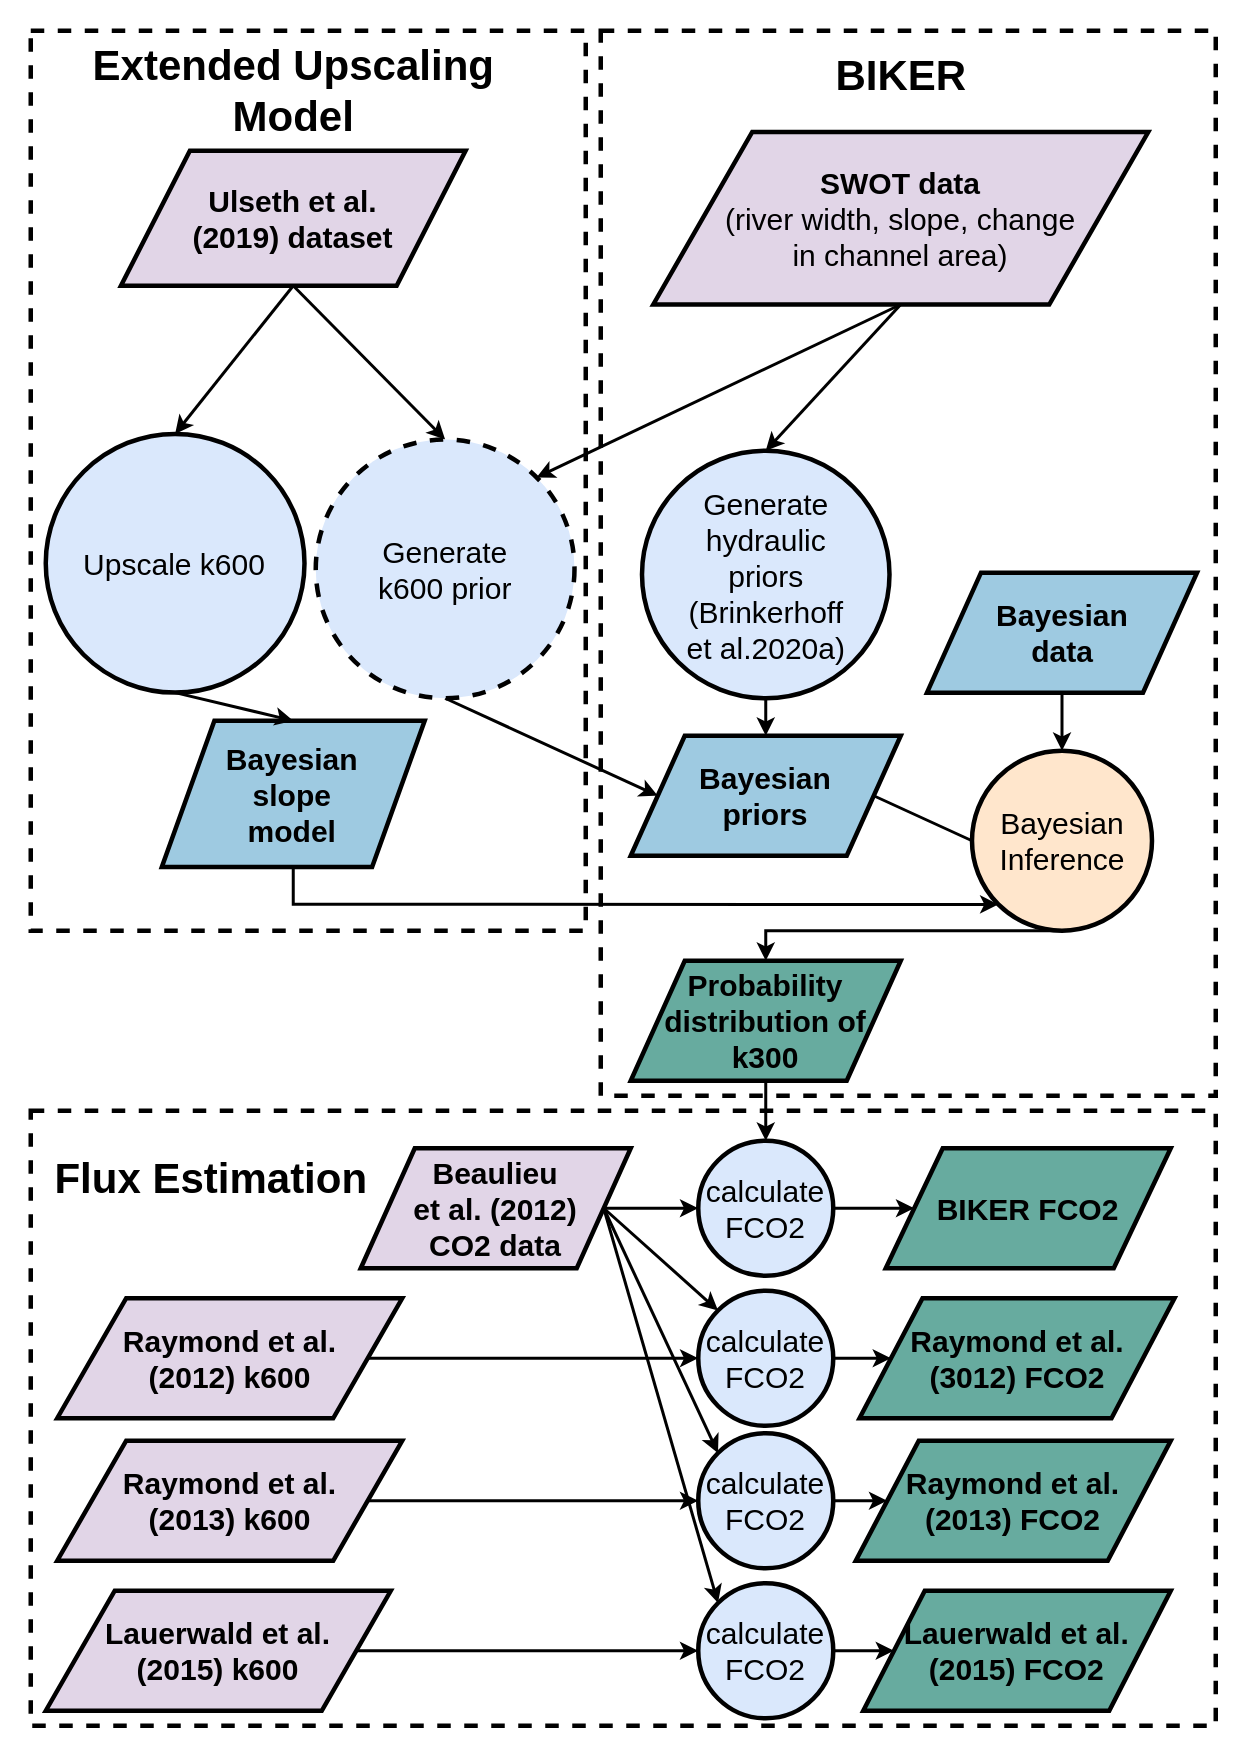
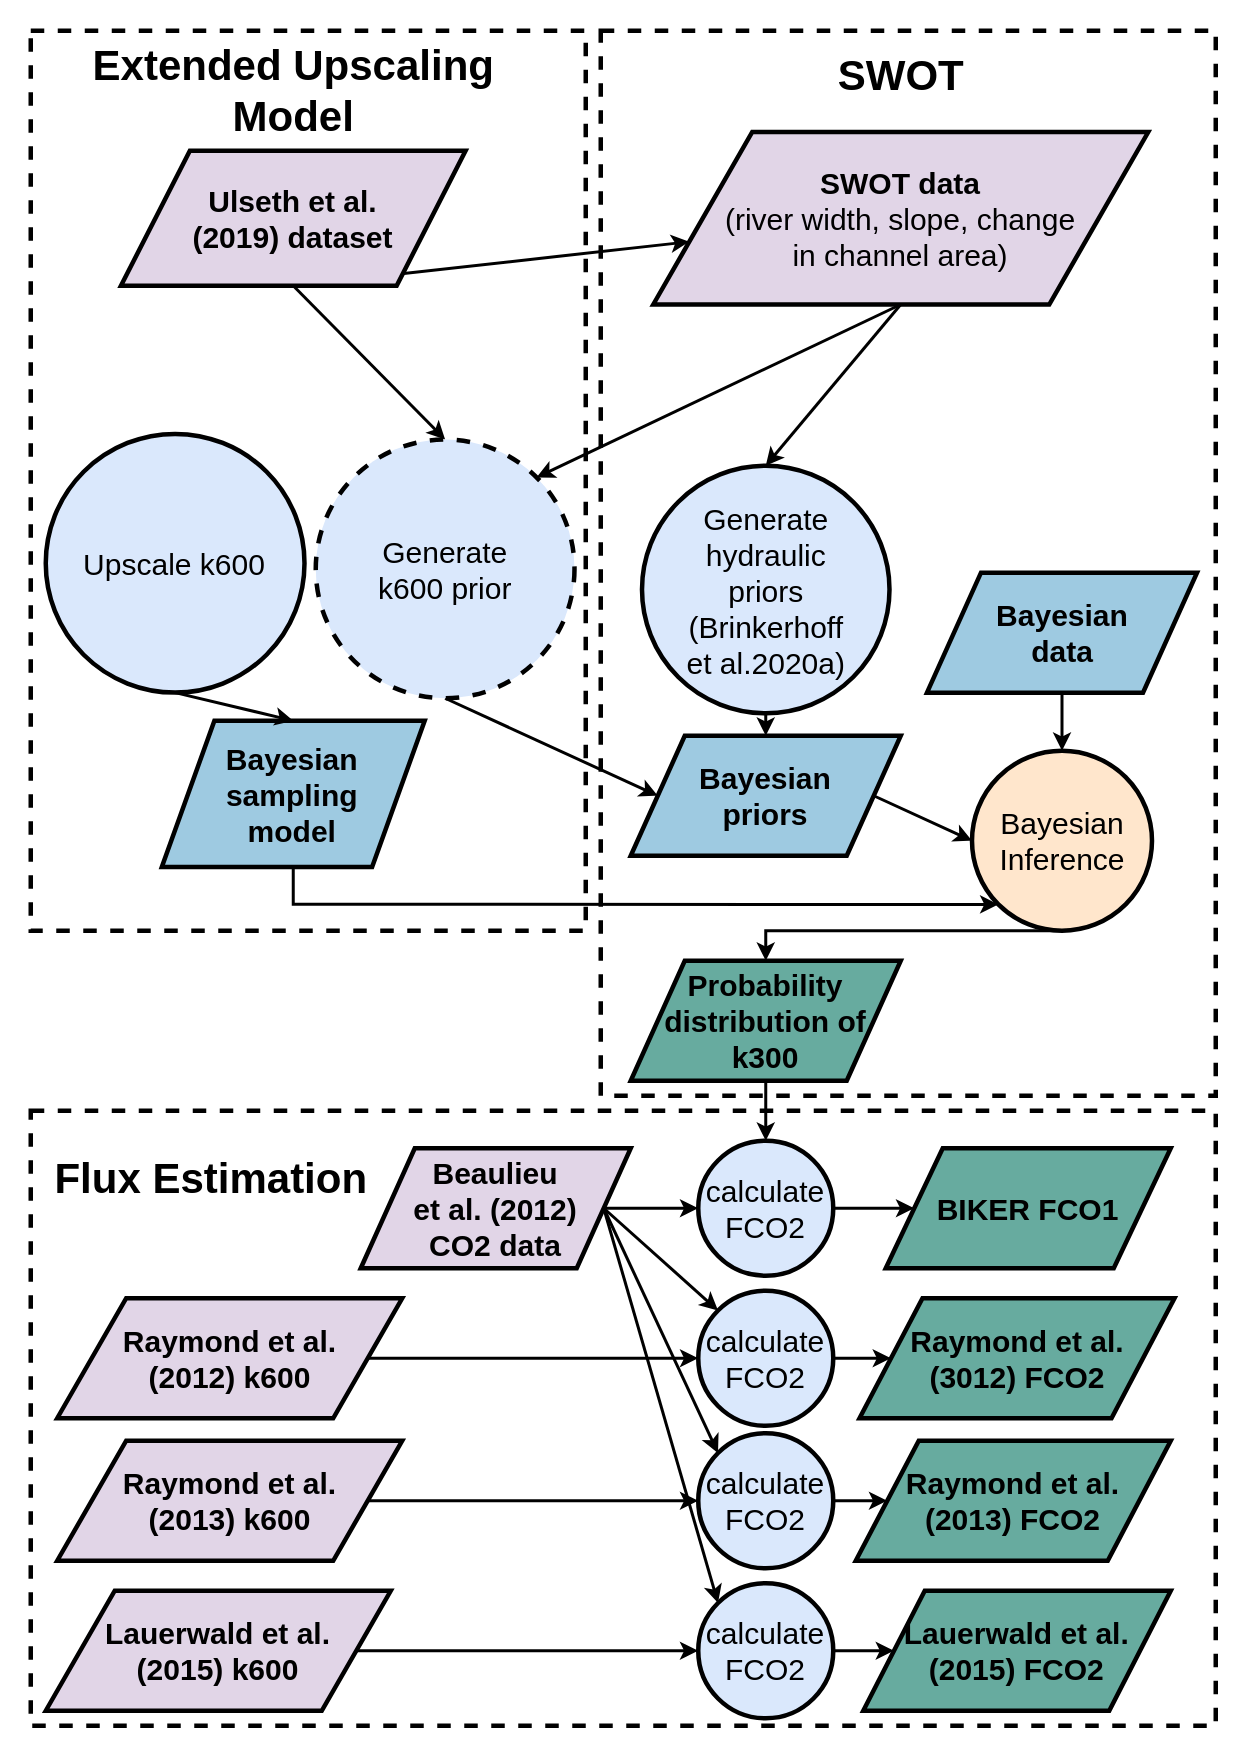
node "BIKER": label "BIKER" -> "SWOT"
edge "Ulseth et al. (2019) dataset" -> "Upscale k600": now "Ulseth et al. (2019) dataset" -> "SWOT data (river width, slope, change in channel area)"
node "Generate hydraulic priors (Brinkerhoff et al.2020a)": moved (766, 575) -> (766, 590)
node "Bayesian slope model": label "Bayesian slope model" -> "Bayesian sampling model"
edge "Bayesian priors" -- "Bayesian Inference": arrowhead none -> classic
node "BIKER FCO2": label "BIKER FCO2" -> "BIKER FCO1"
